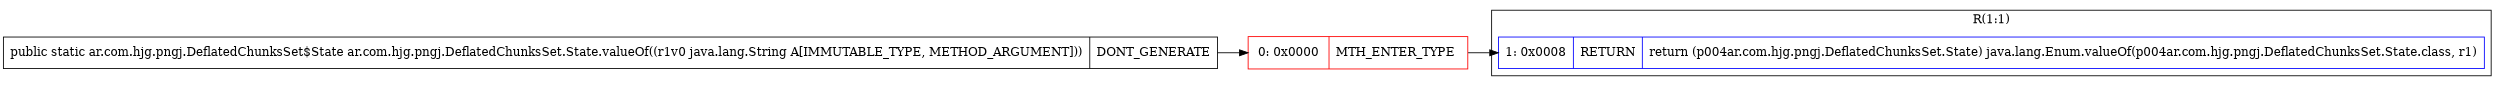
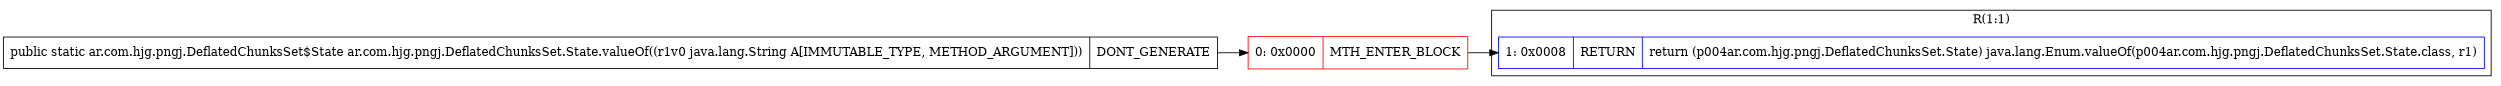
node "0: 0x0000": text "MTH_ENTER_TYPE" -> "MTH_ENTER_BLOCK"
